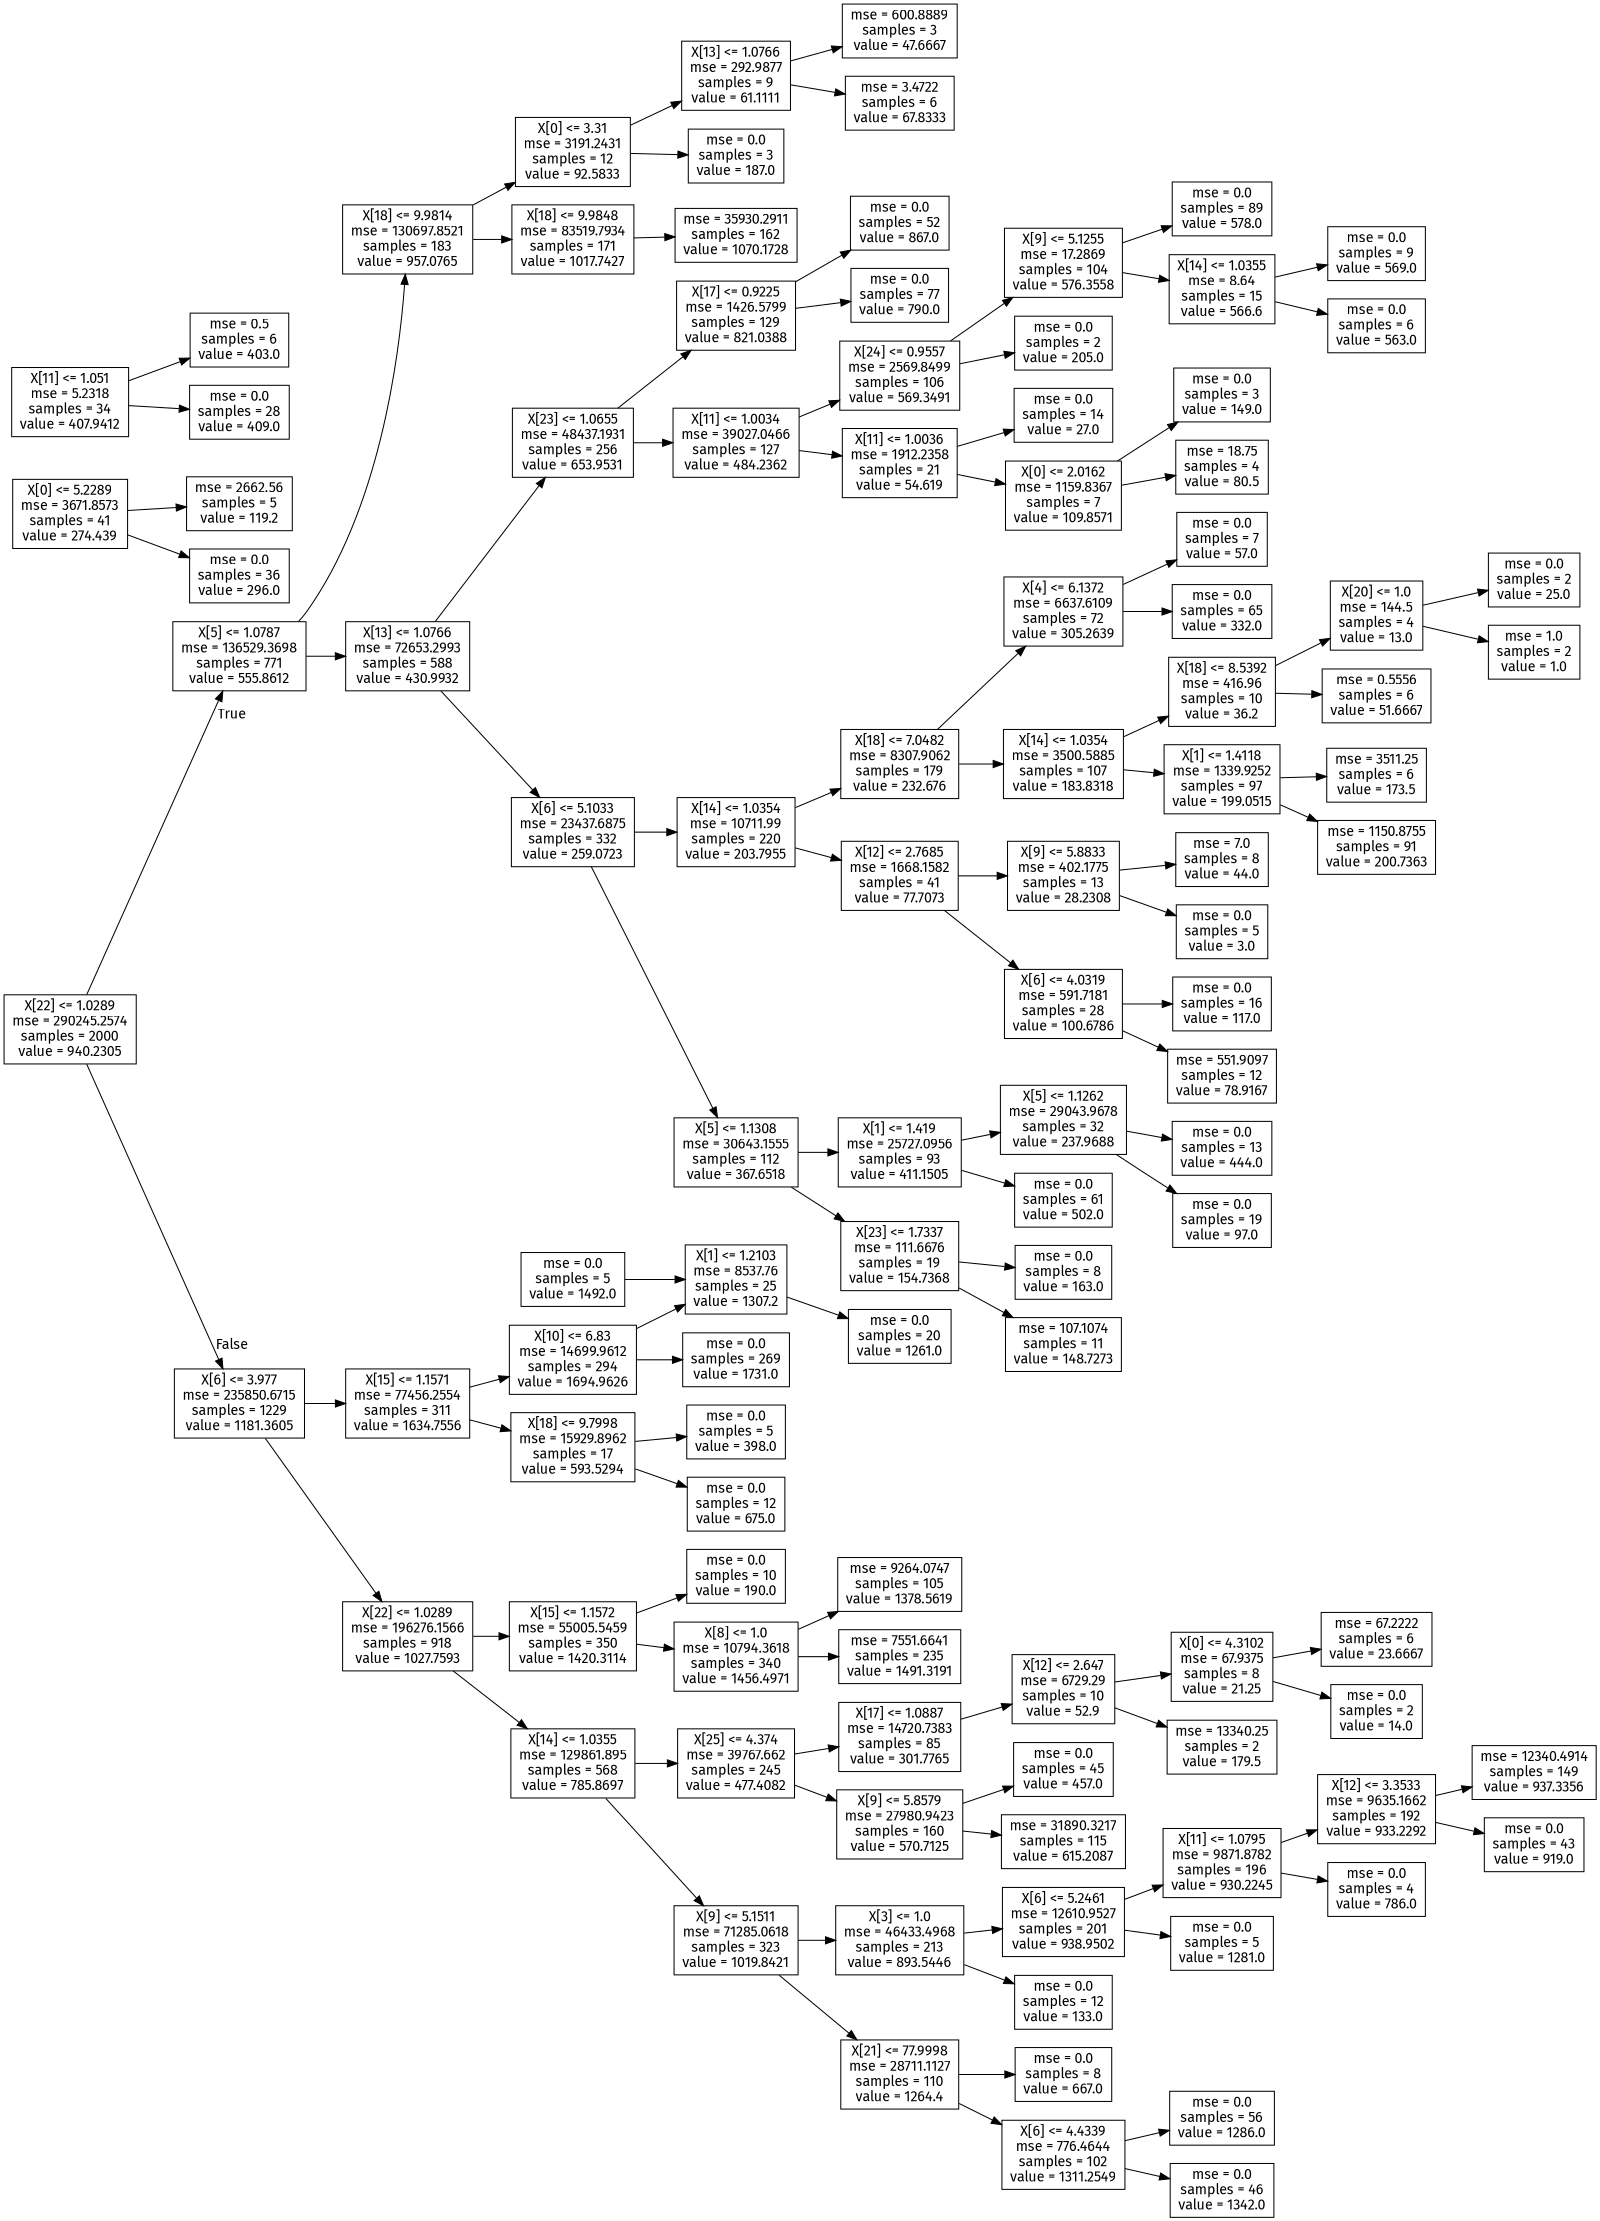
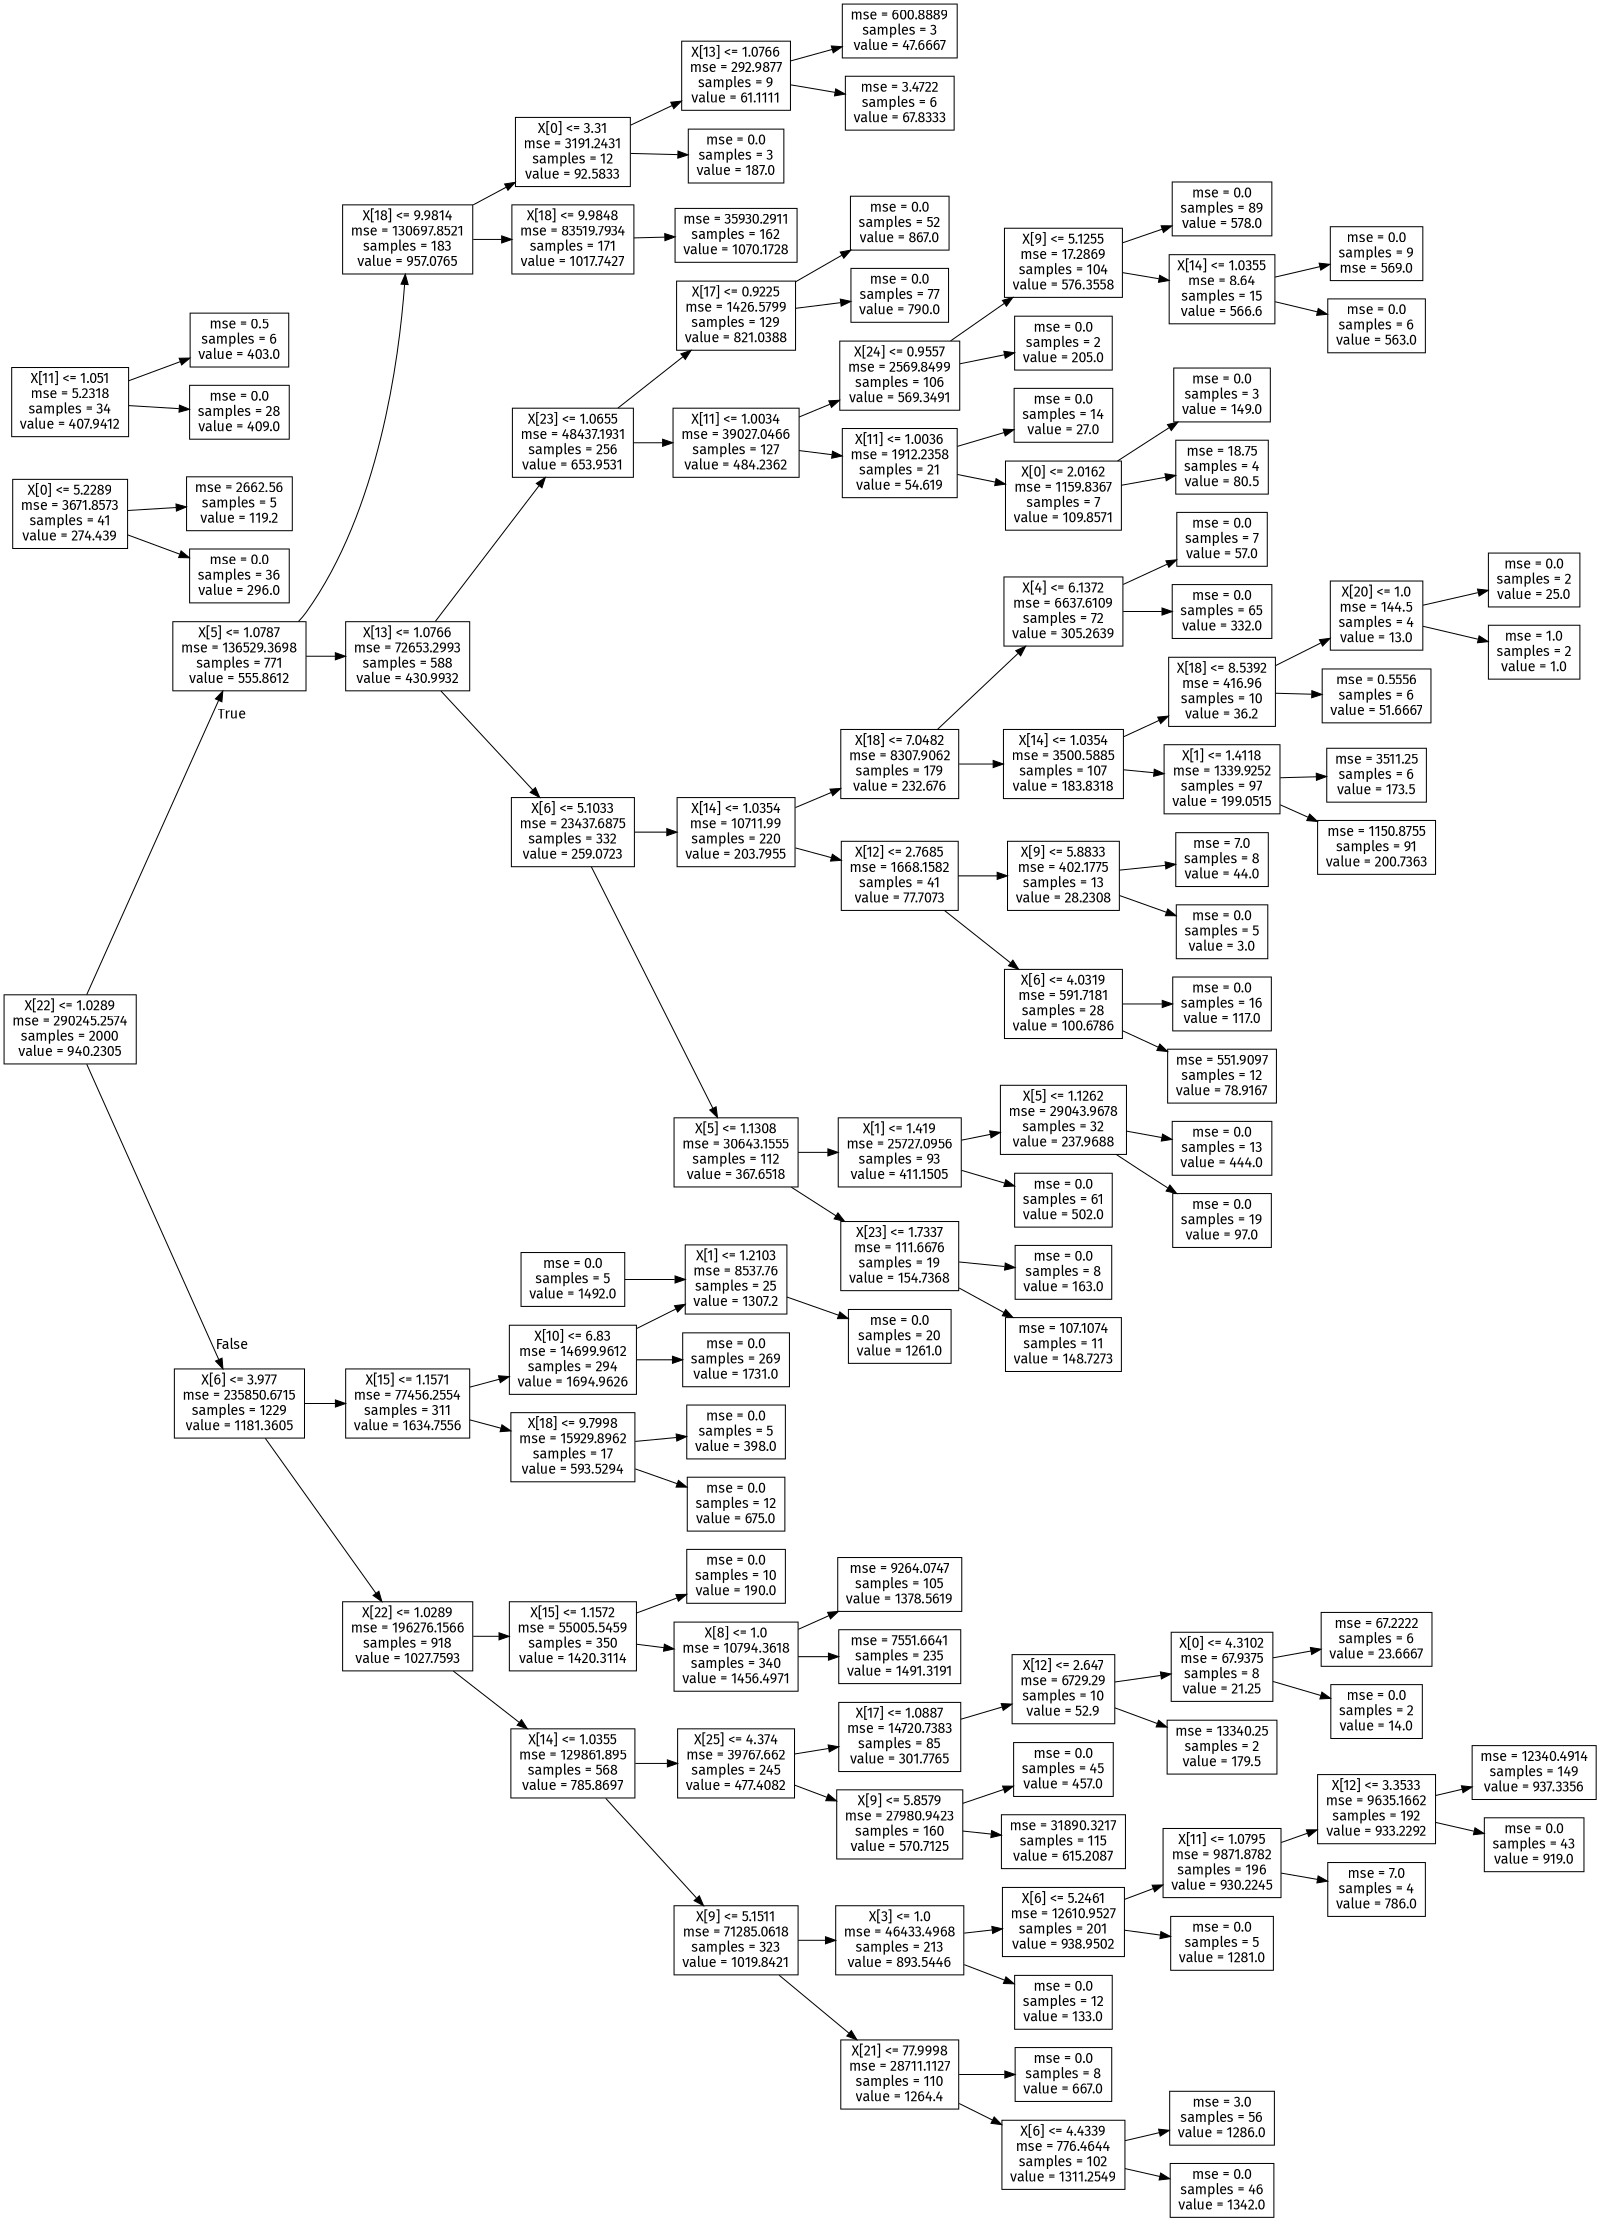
node "mse = 0.0 samples = 9 value = 569.0": label "mse = 0.0 samples = 9 value = 569.0" -> "mse = 0.0 samples = 9 mse = 569.0"
node "mse = 0.0 samples = 4 value = 786.0": label "mse = 0.0 samples = 4 value = 786.0" -> "mse = 7.0 samples = 4 value = 786.0"
node "mse = 0.0 samples = 56 value = 1286.0": label "mse = 0.0 samples = 56 value = 1286.0" -> "mse = 3.0 samples = 56 value = 1286.0"
